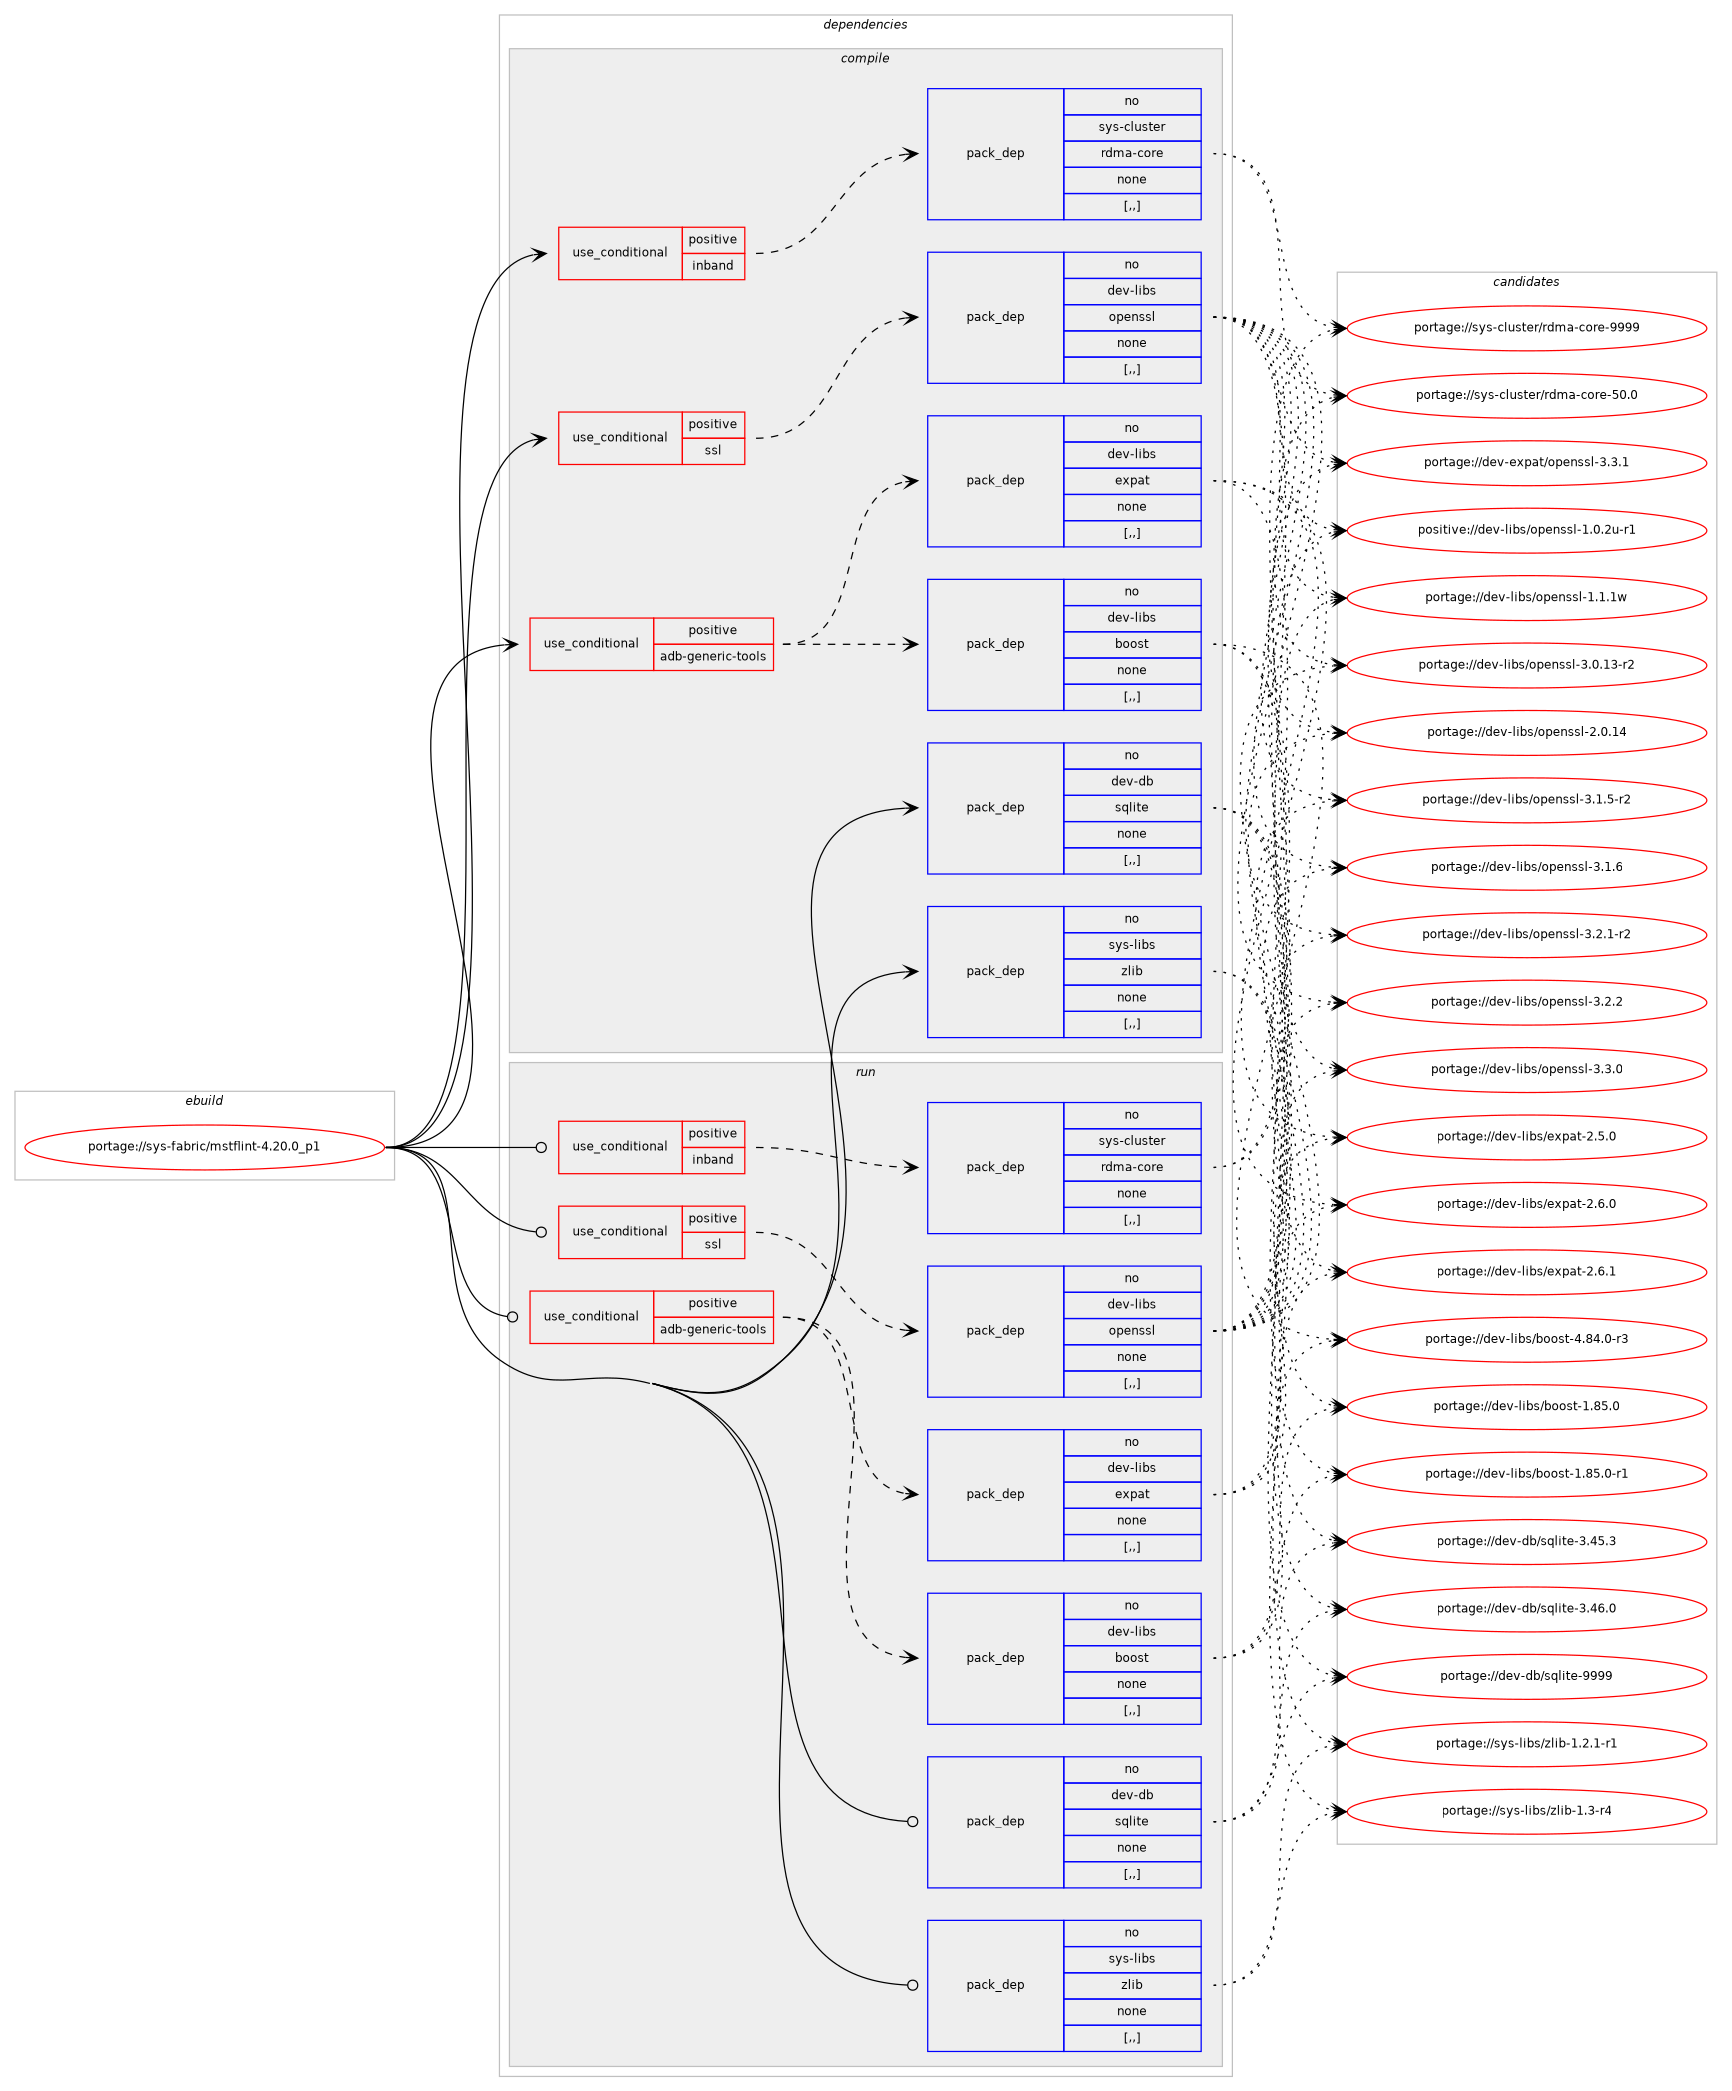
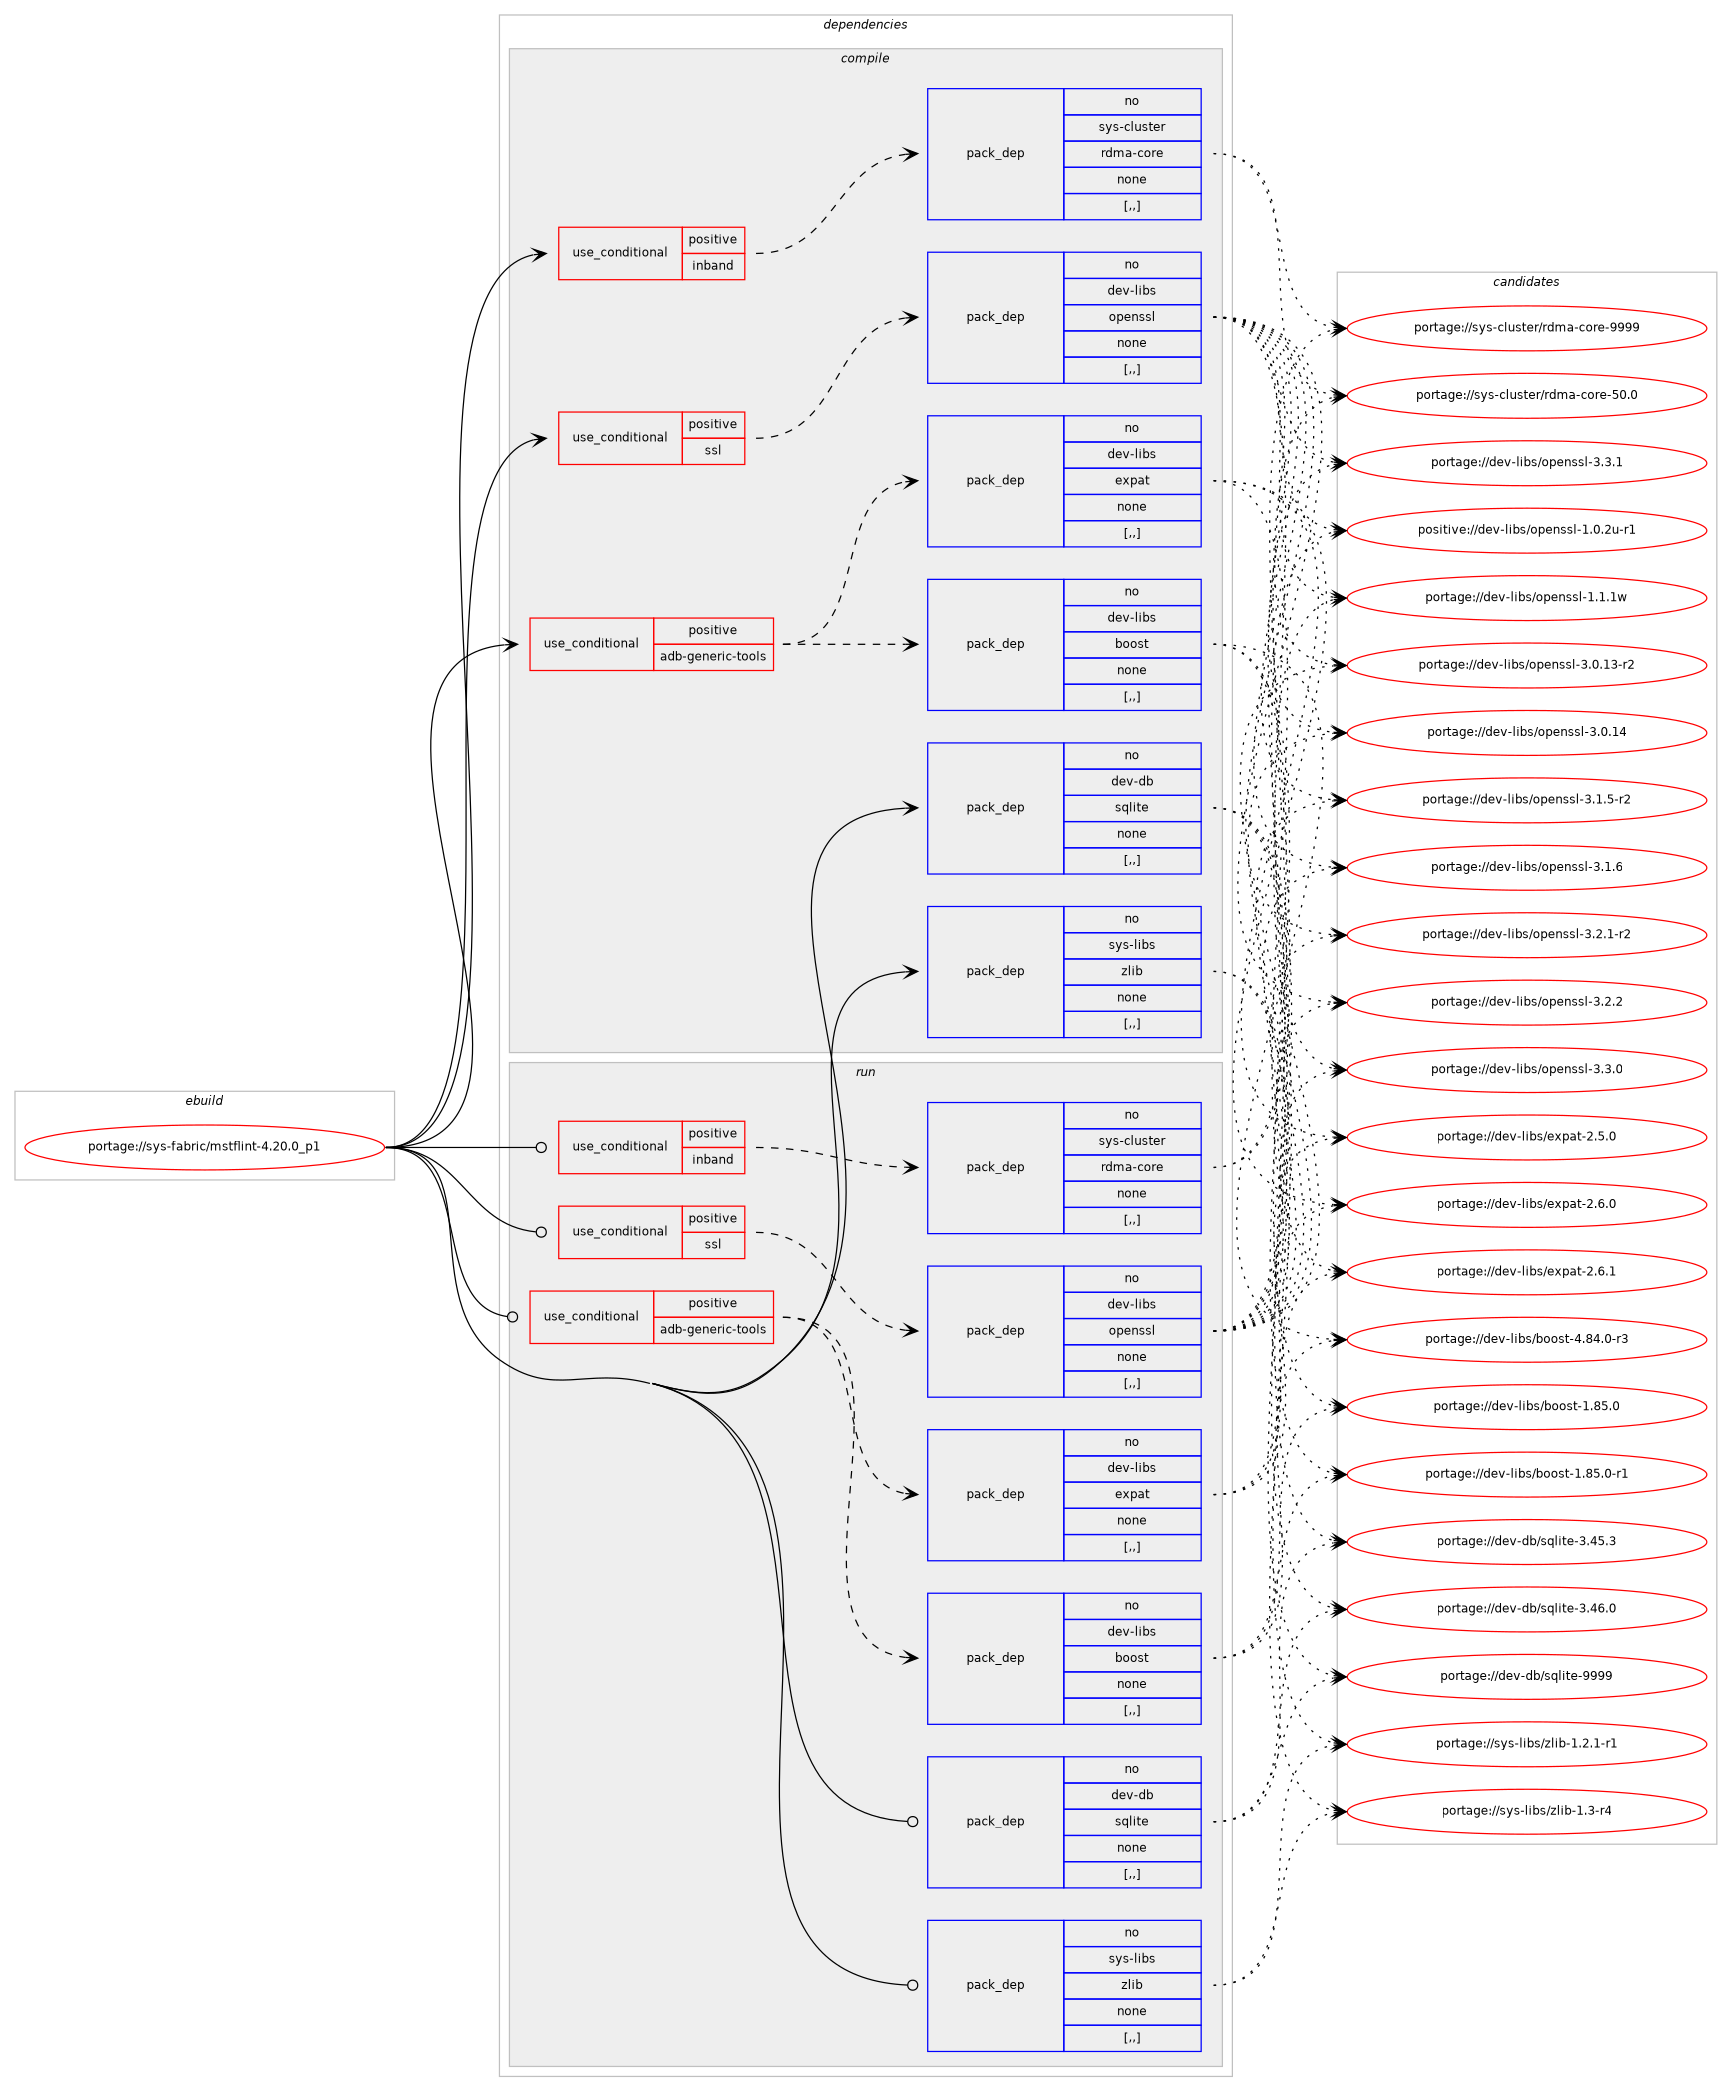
node "portage://dev-expat/openssl-3.3.1": label "portage://dev-expat/openssl-3.3.1" -> "portage://dev-libs/openssl-3.3.1"
node "portage://dev-libs/openssl-2.0.14": label "portage://dev-libs/openssl-2.0.14" -> "portage://dev-libs/openssl-3.0.14"
